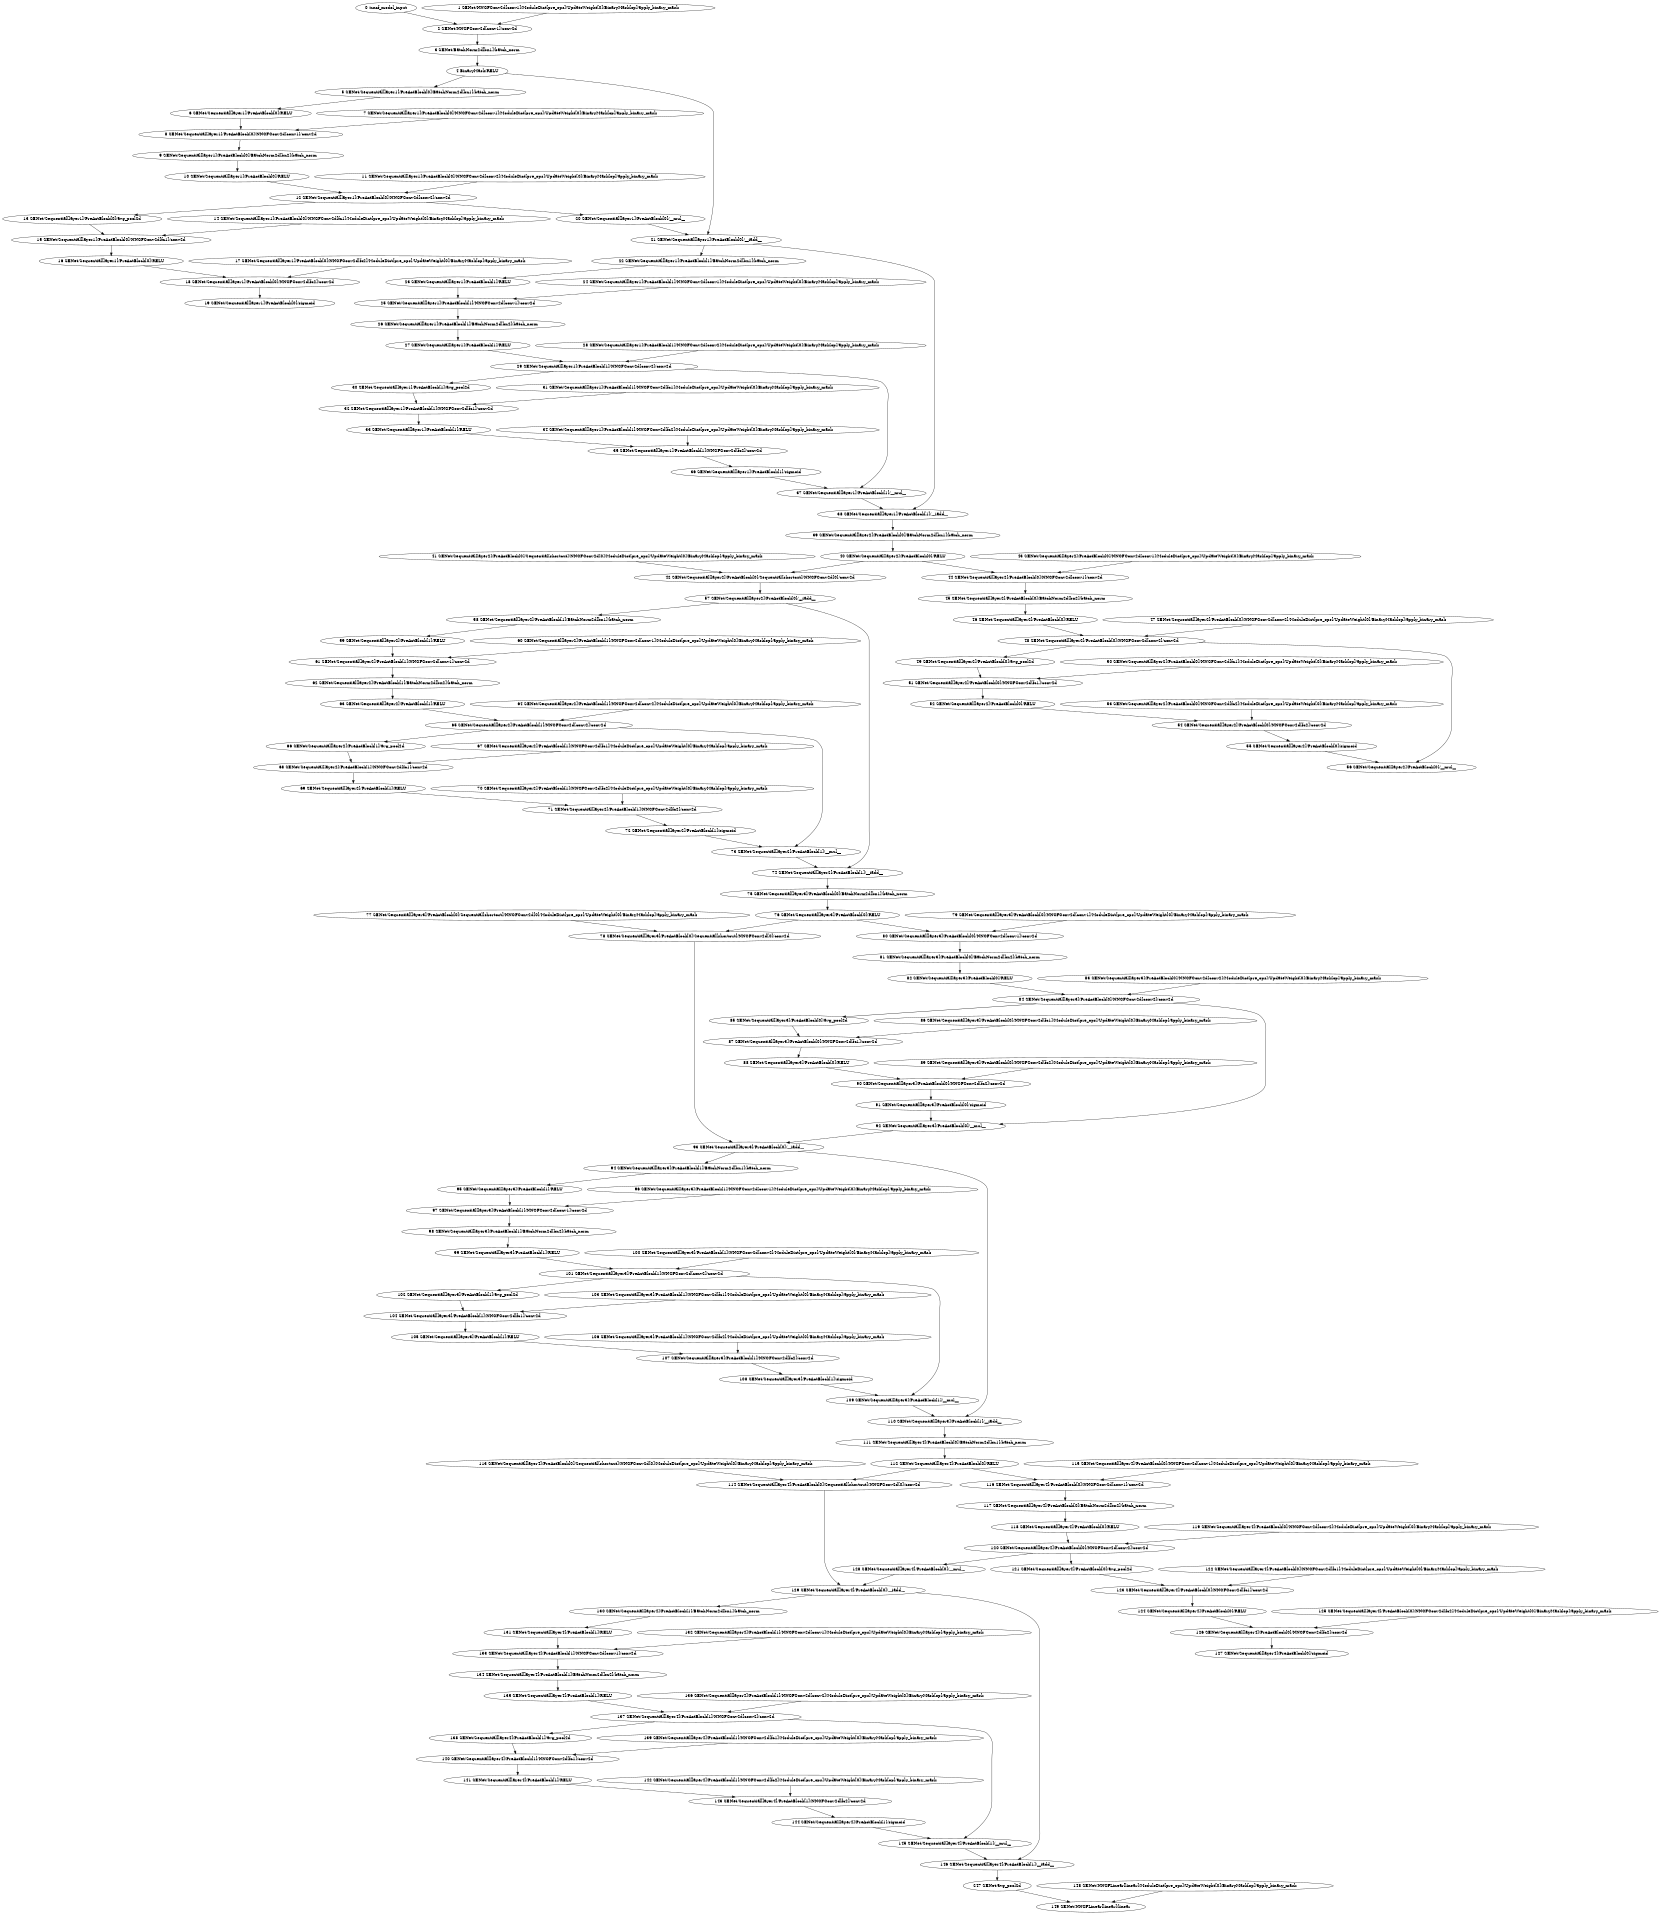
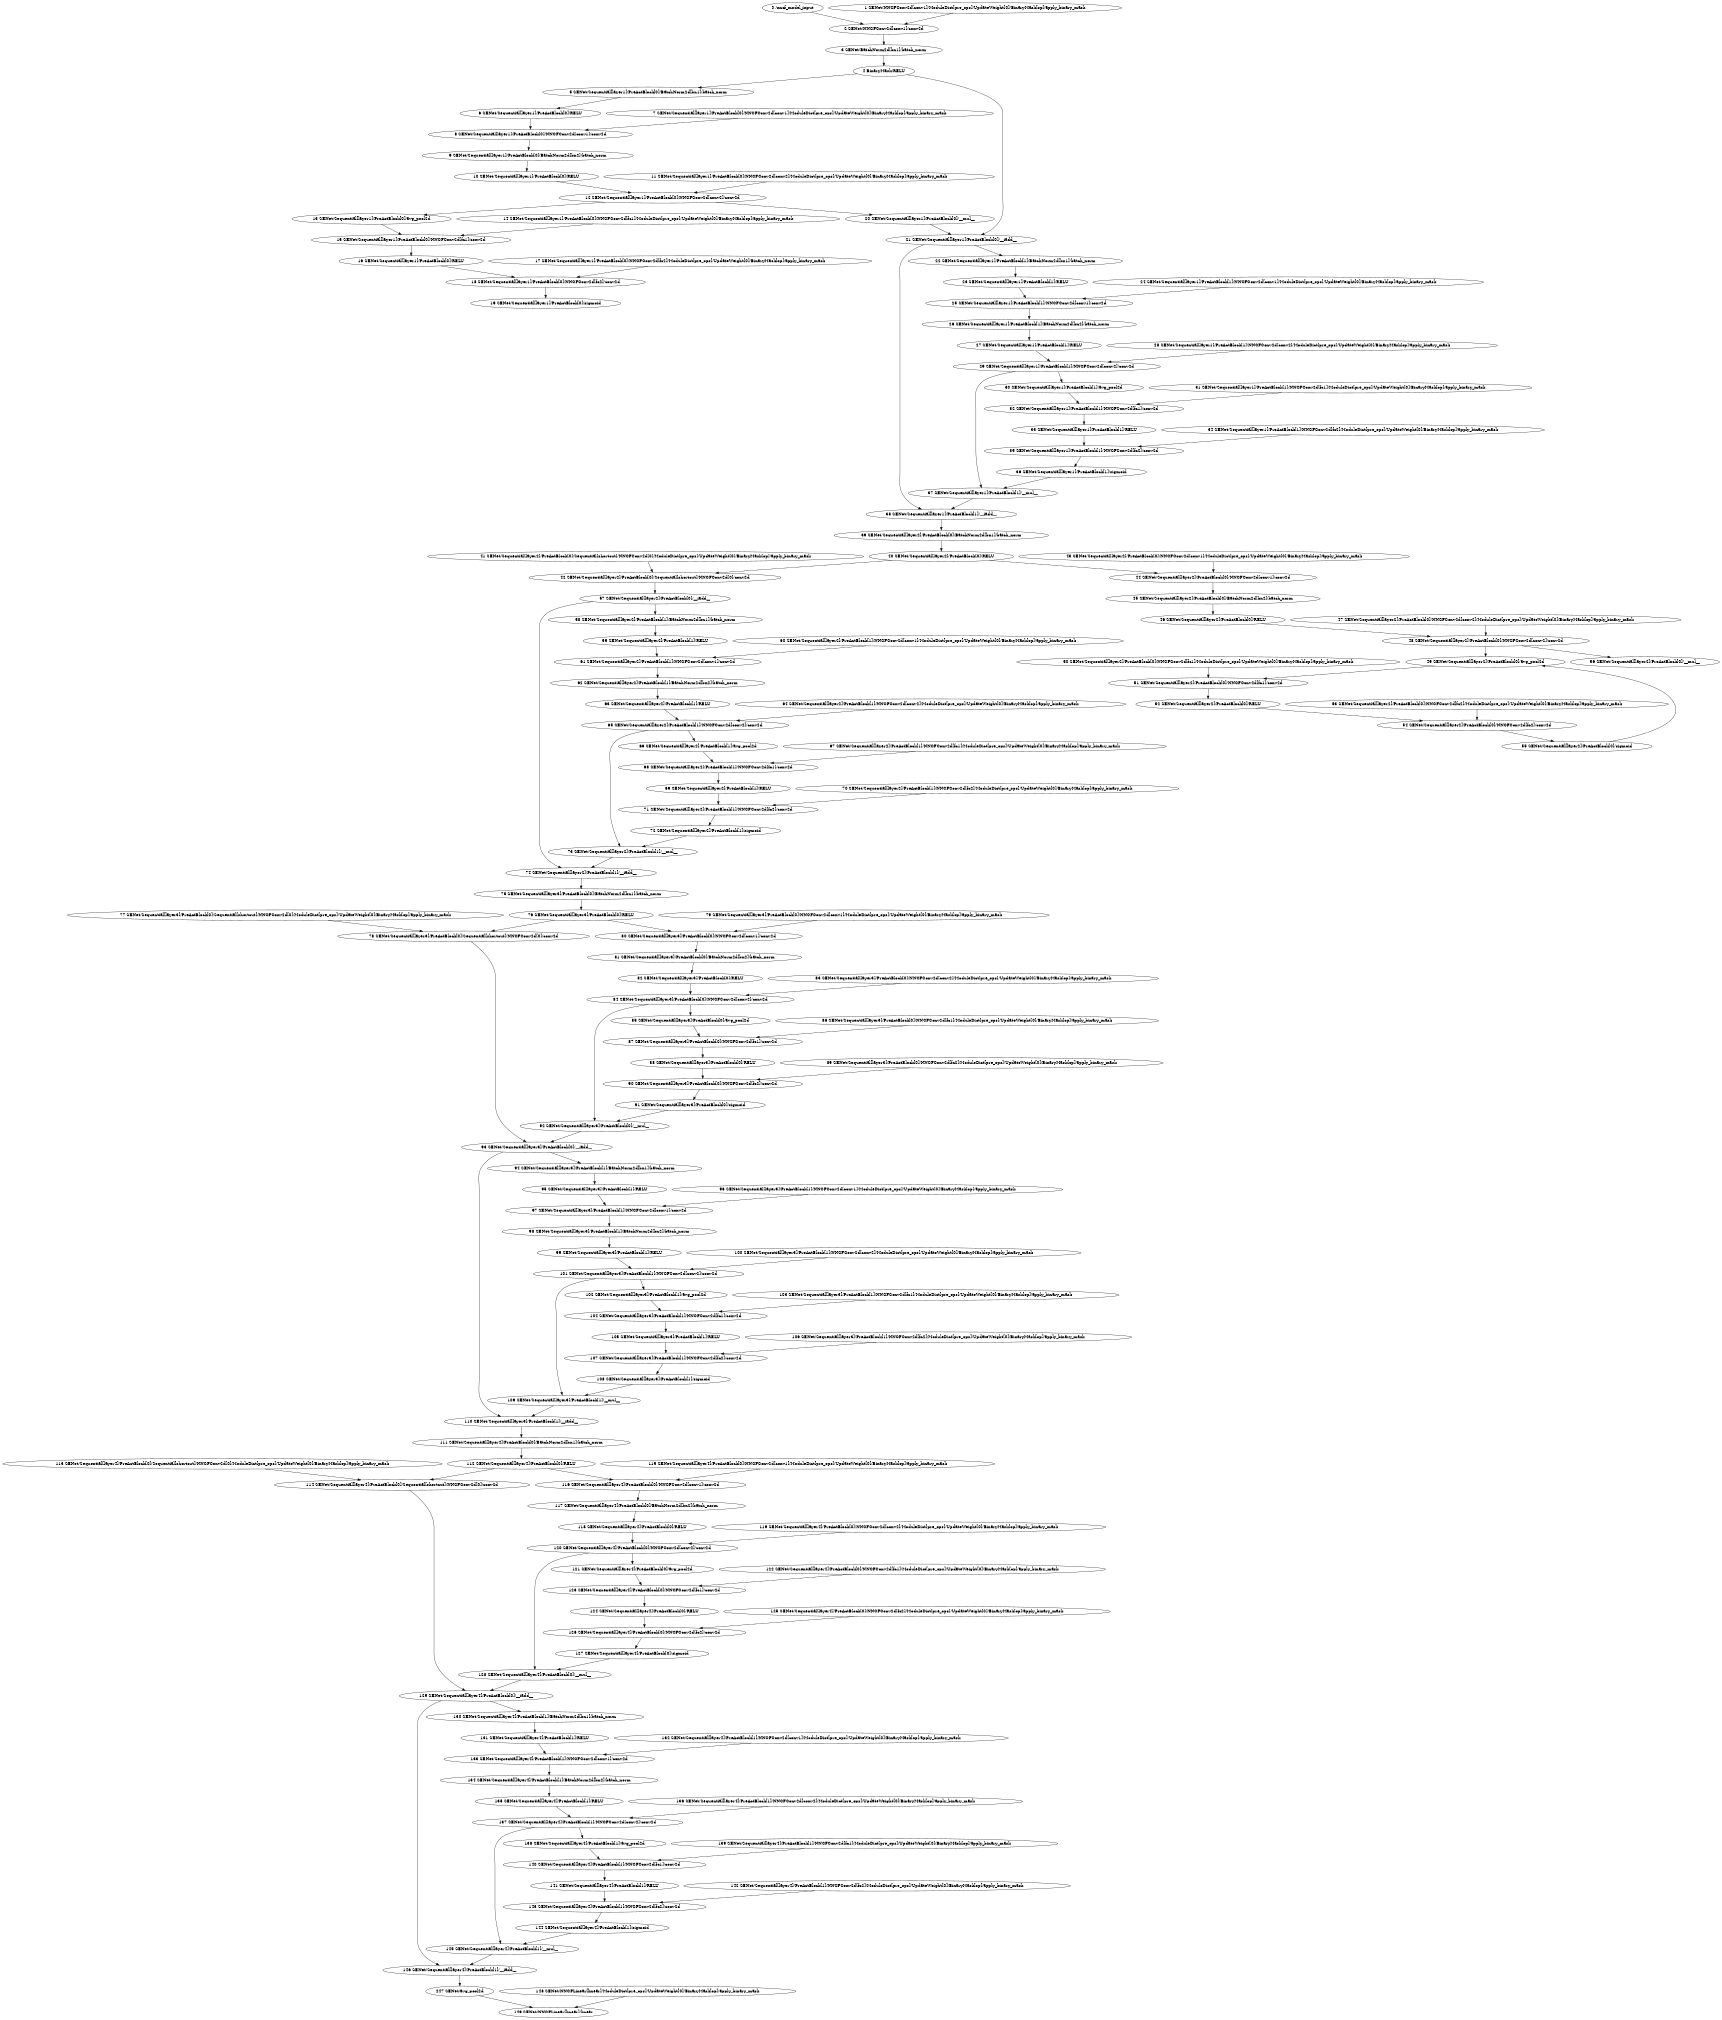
edge "55 SENet/Sequential[layer2]/PreActBlock[0]/sigmoid" -> "56 SENet/Sequential[layer2]/PreActBlock[0]/__mul__": now "55 SENet/Sequential[layer2]/PreActBlock[0]/sigmoid" -> "49 SENet/Sequential[layer2]/PreActBlock[0]/avg_pool2d"
edge "127 SENet/Sequential[layer4]/PreActBlock[0]/sigmoid" -> "128 SENet/Sequential[layer4]/PreActBlock[0]/__mul__": added
